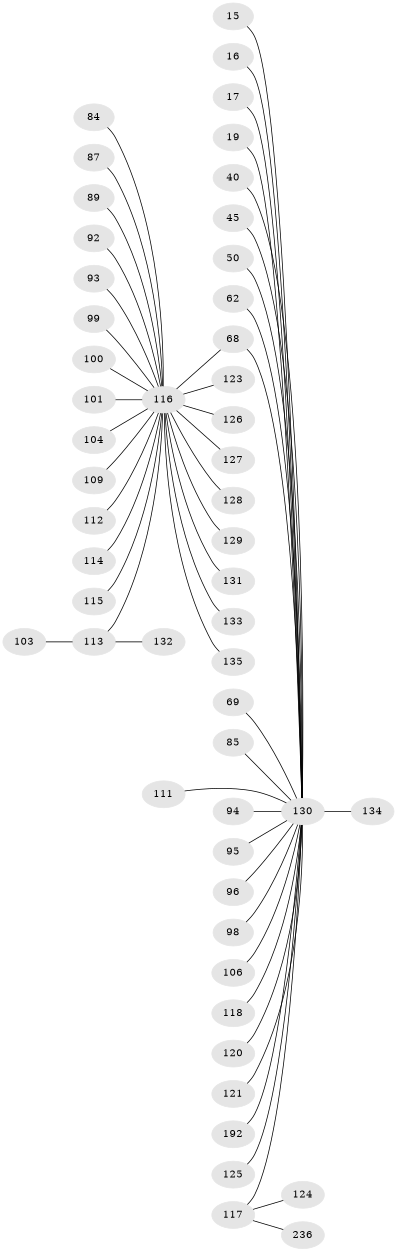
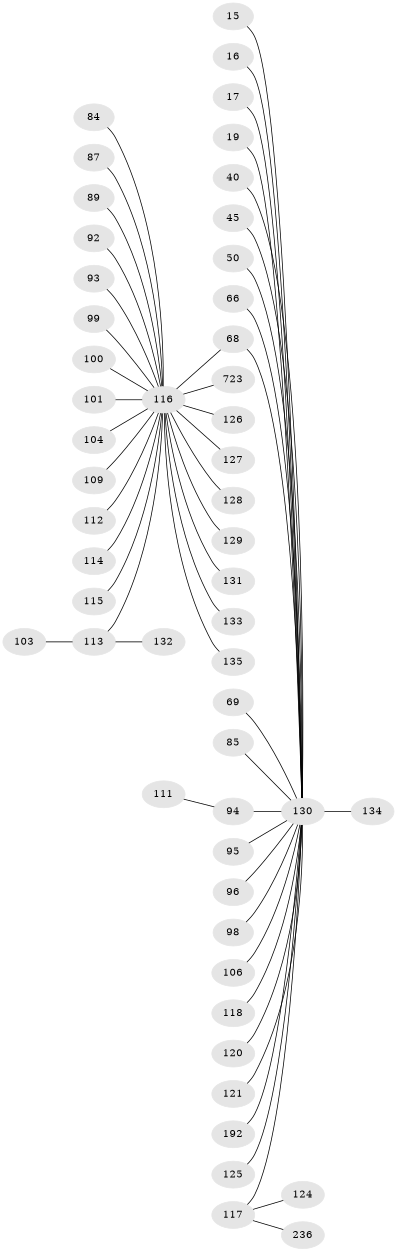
node "62": label "62" -> "66"
node "123": label "123" -> "723"
edge "111" -- "130": now "111" -- "94"
